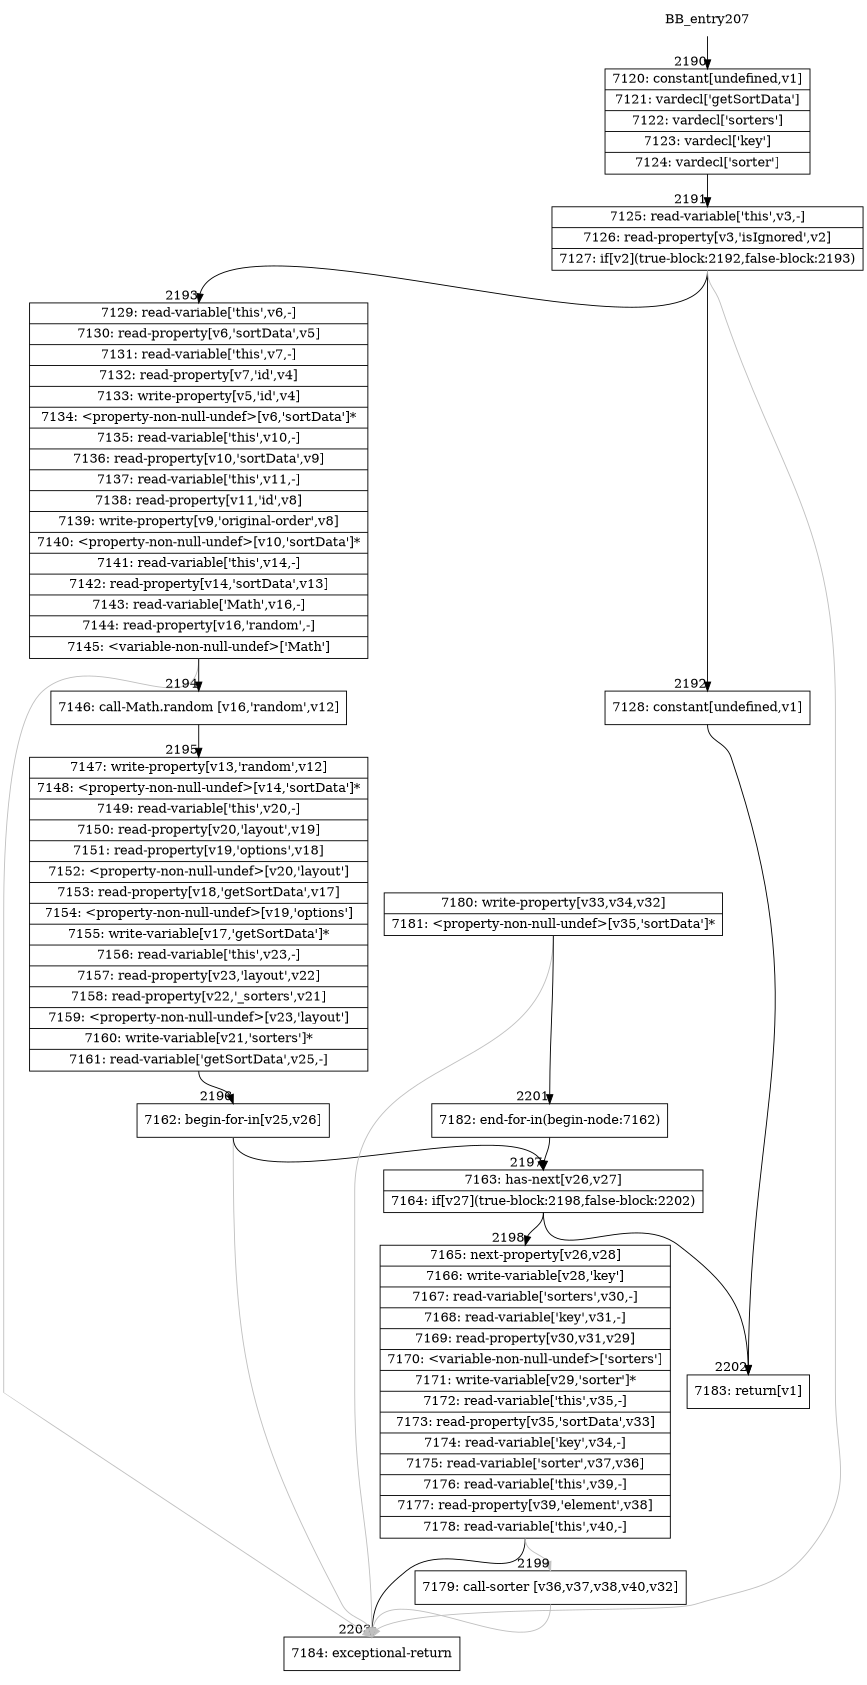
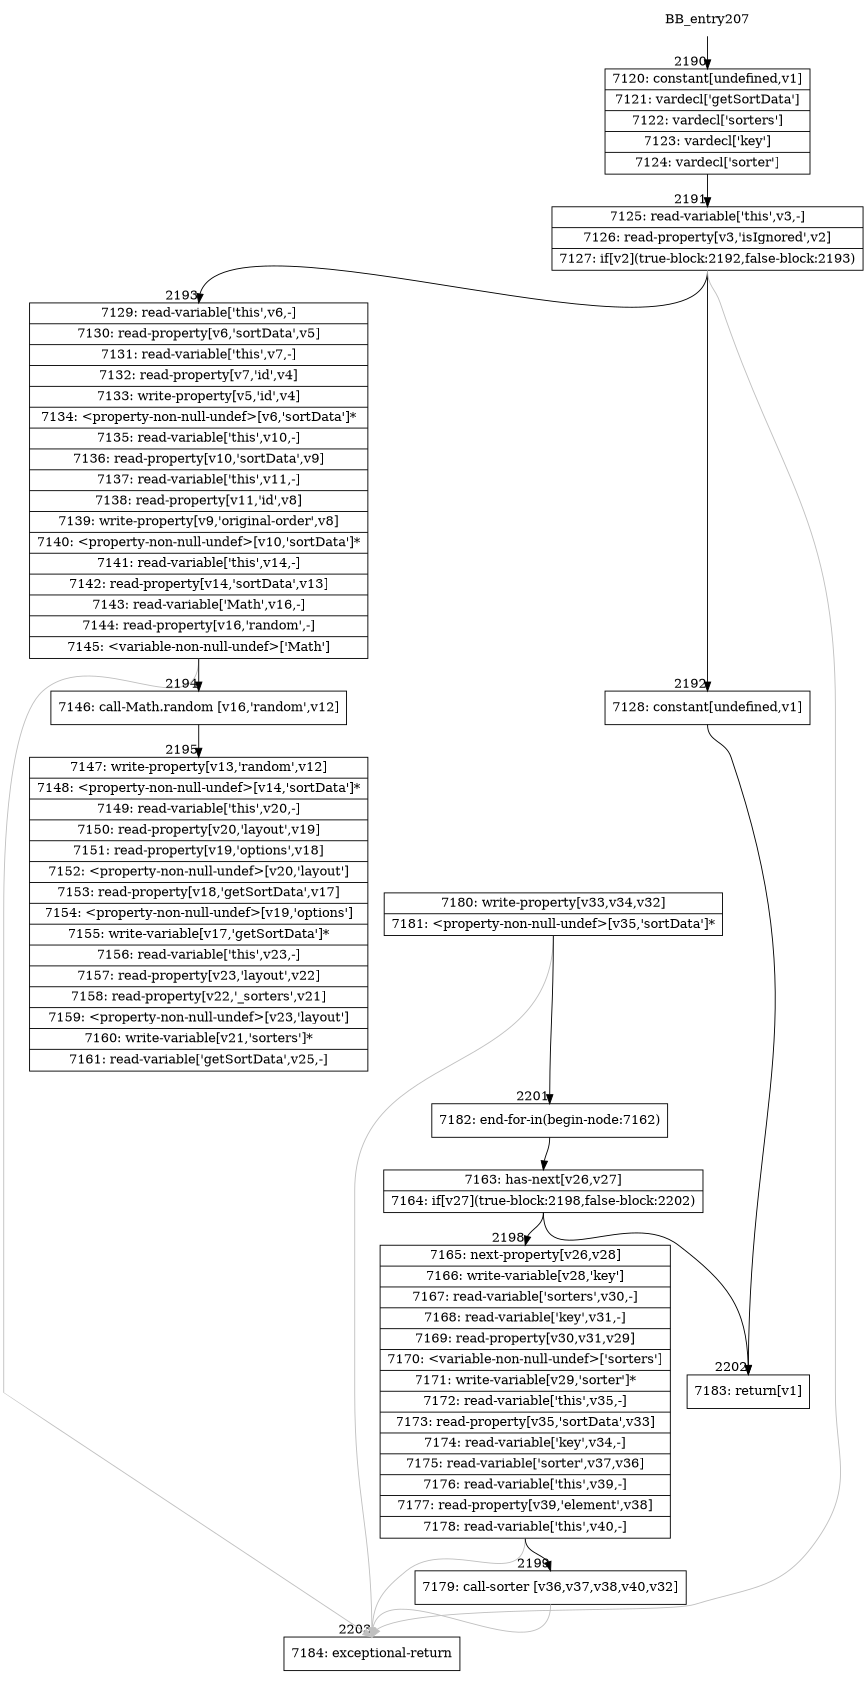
node "7162: begin-for-in[v25,v26]": removed
edge "7165: next-property[v26,v28]" -> "7179: call-sorter [v36,v37,v38,v40,v32]": color gray -> black
edge "7165: next-property[v26,v28]" -> "7184: exceptional-return": color black -> gray
